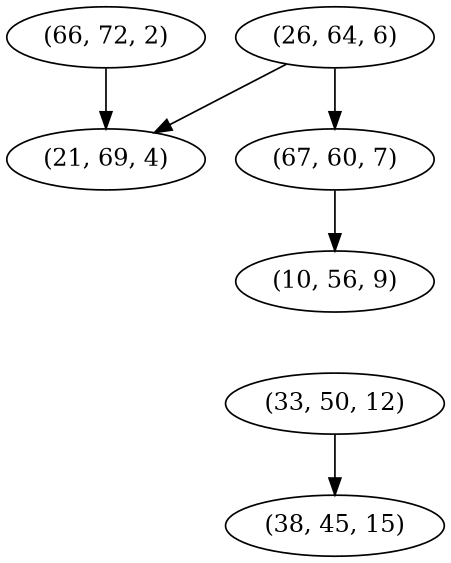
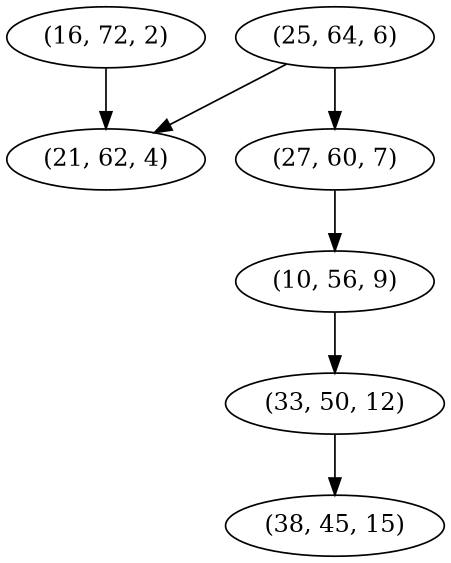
node "(66, 72, 2)": label "(66, 72, 2)" -> "(16, 72, 2)"
node "(26, 64, 6)": label "(26, 64, 6)" -> "(25, 64, 6)"
node "(21, 69, 4)": label "(21, 69, 4)" -> "(21, 62, 4)"
node "(67, 60, 7)": label "(67, 60, 7)" -> "(27, 60, 7)"
edge "(10, 56, 9)" -> "(33, 50, 12)": added
